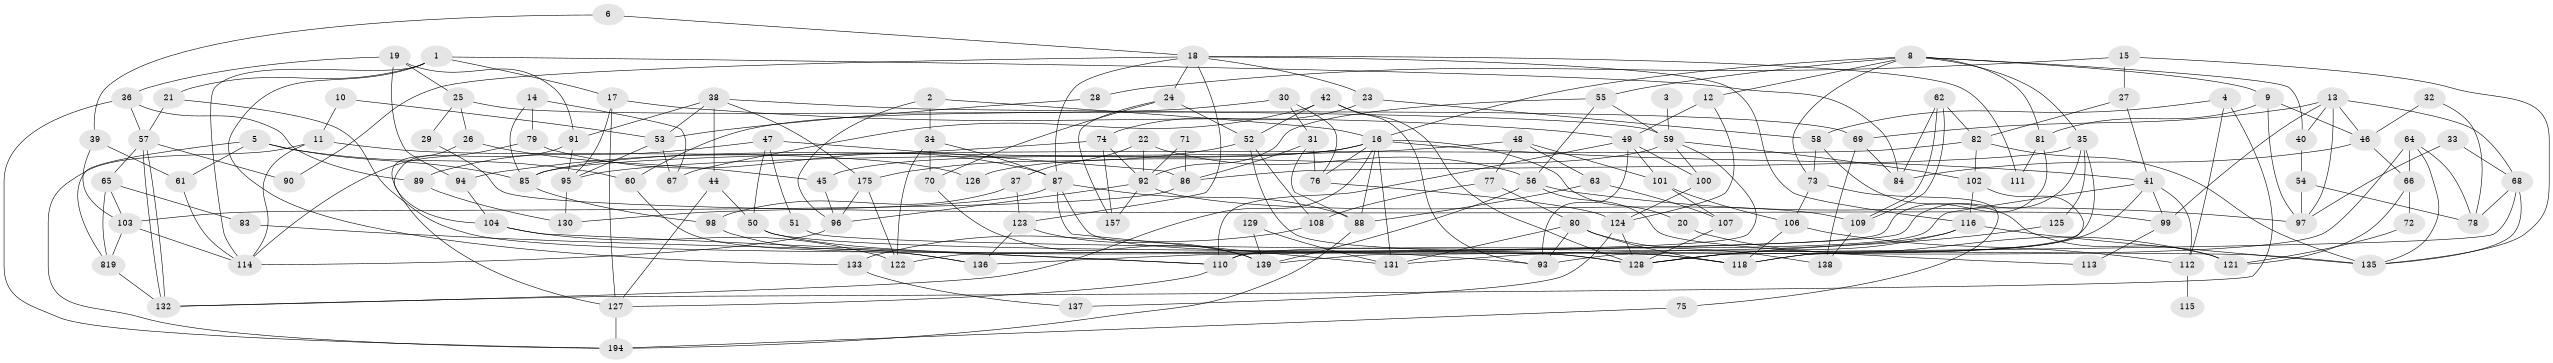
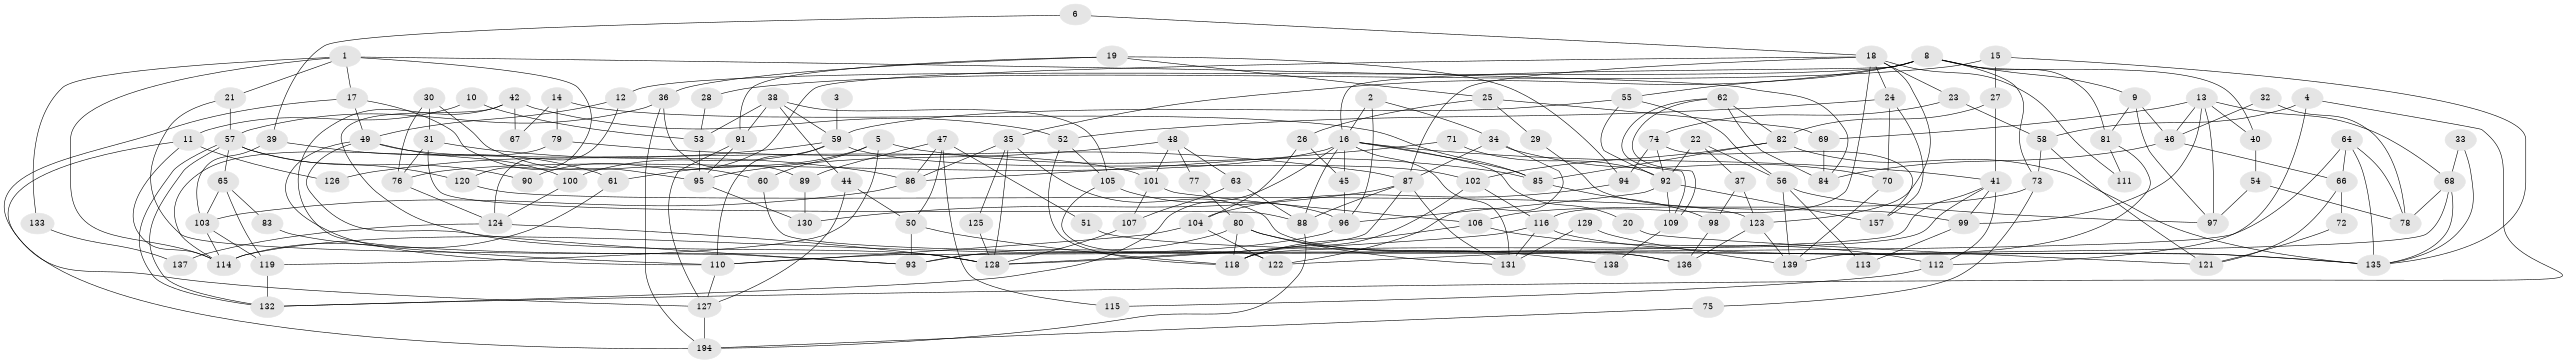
edge "53" -- "67": removed
edge "33" -- "97": now "33" -- "135"
node "120": added
node "175": label "175" -> "105"
edge "69" -- "138": removed
node "108": removed
node "819": label "819" -> "119"
edge "47" -- "115": added
